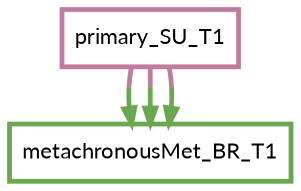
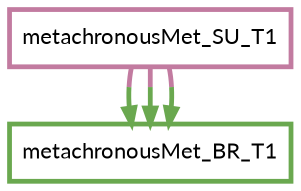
node "primary_SU_T1": label "primary_SU_T1" -> "metachronousMet_SU_T1"
